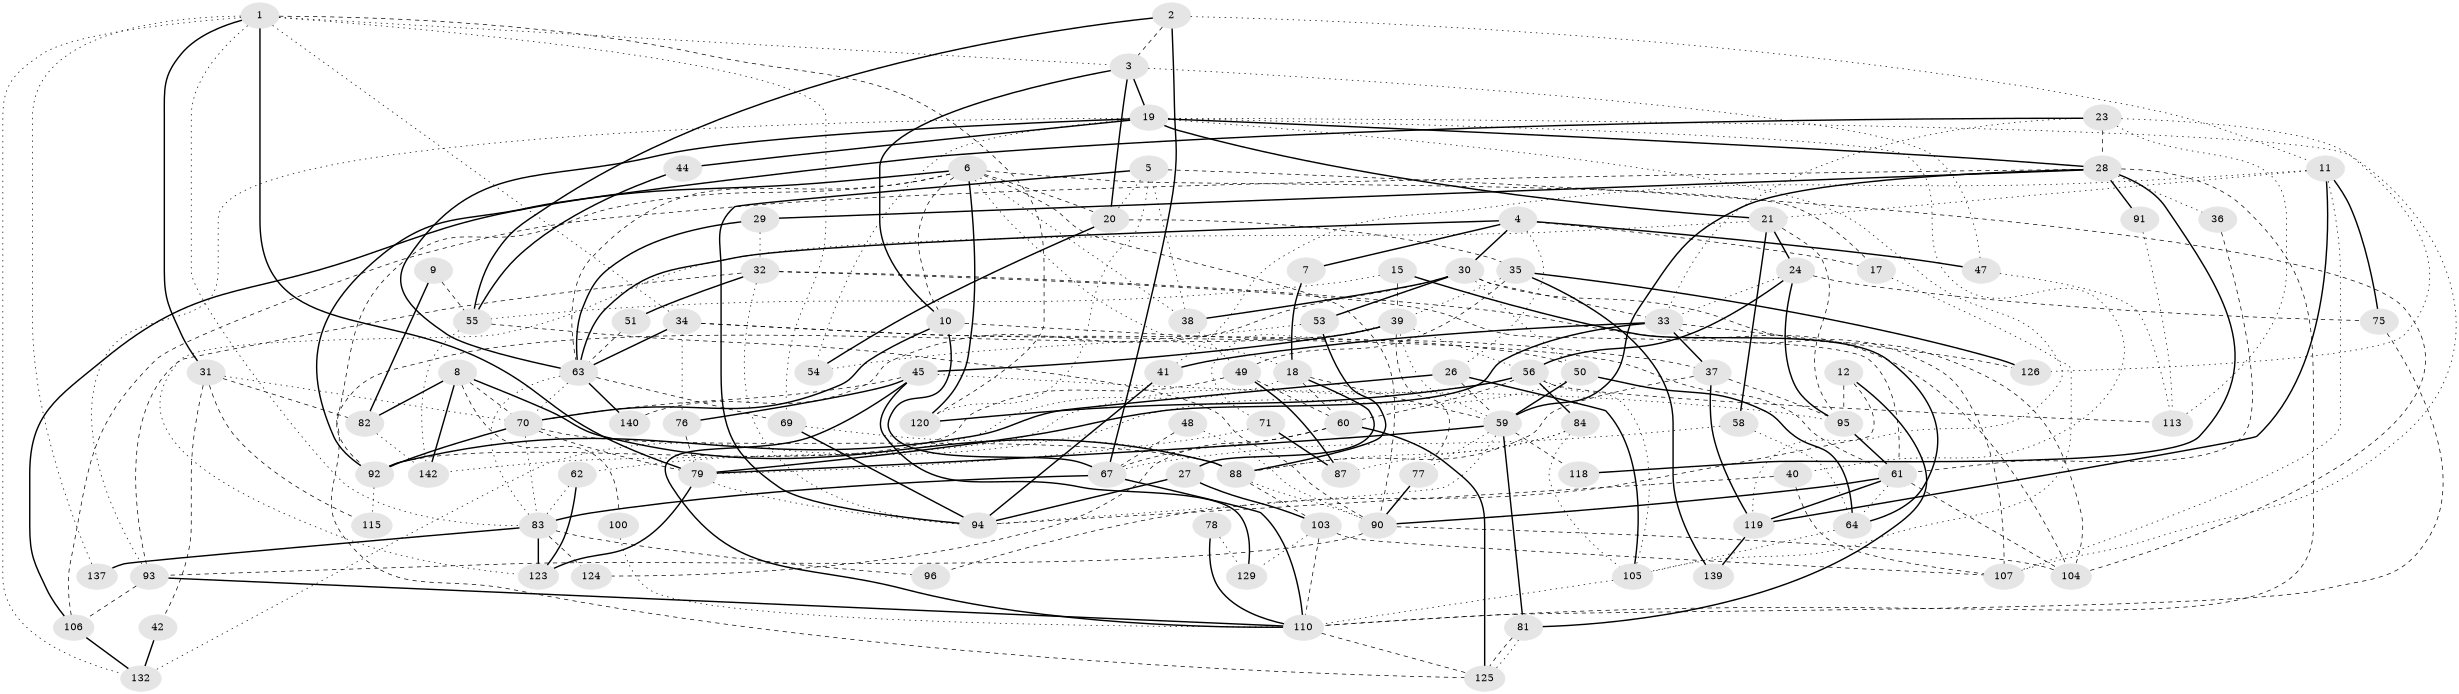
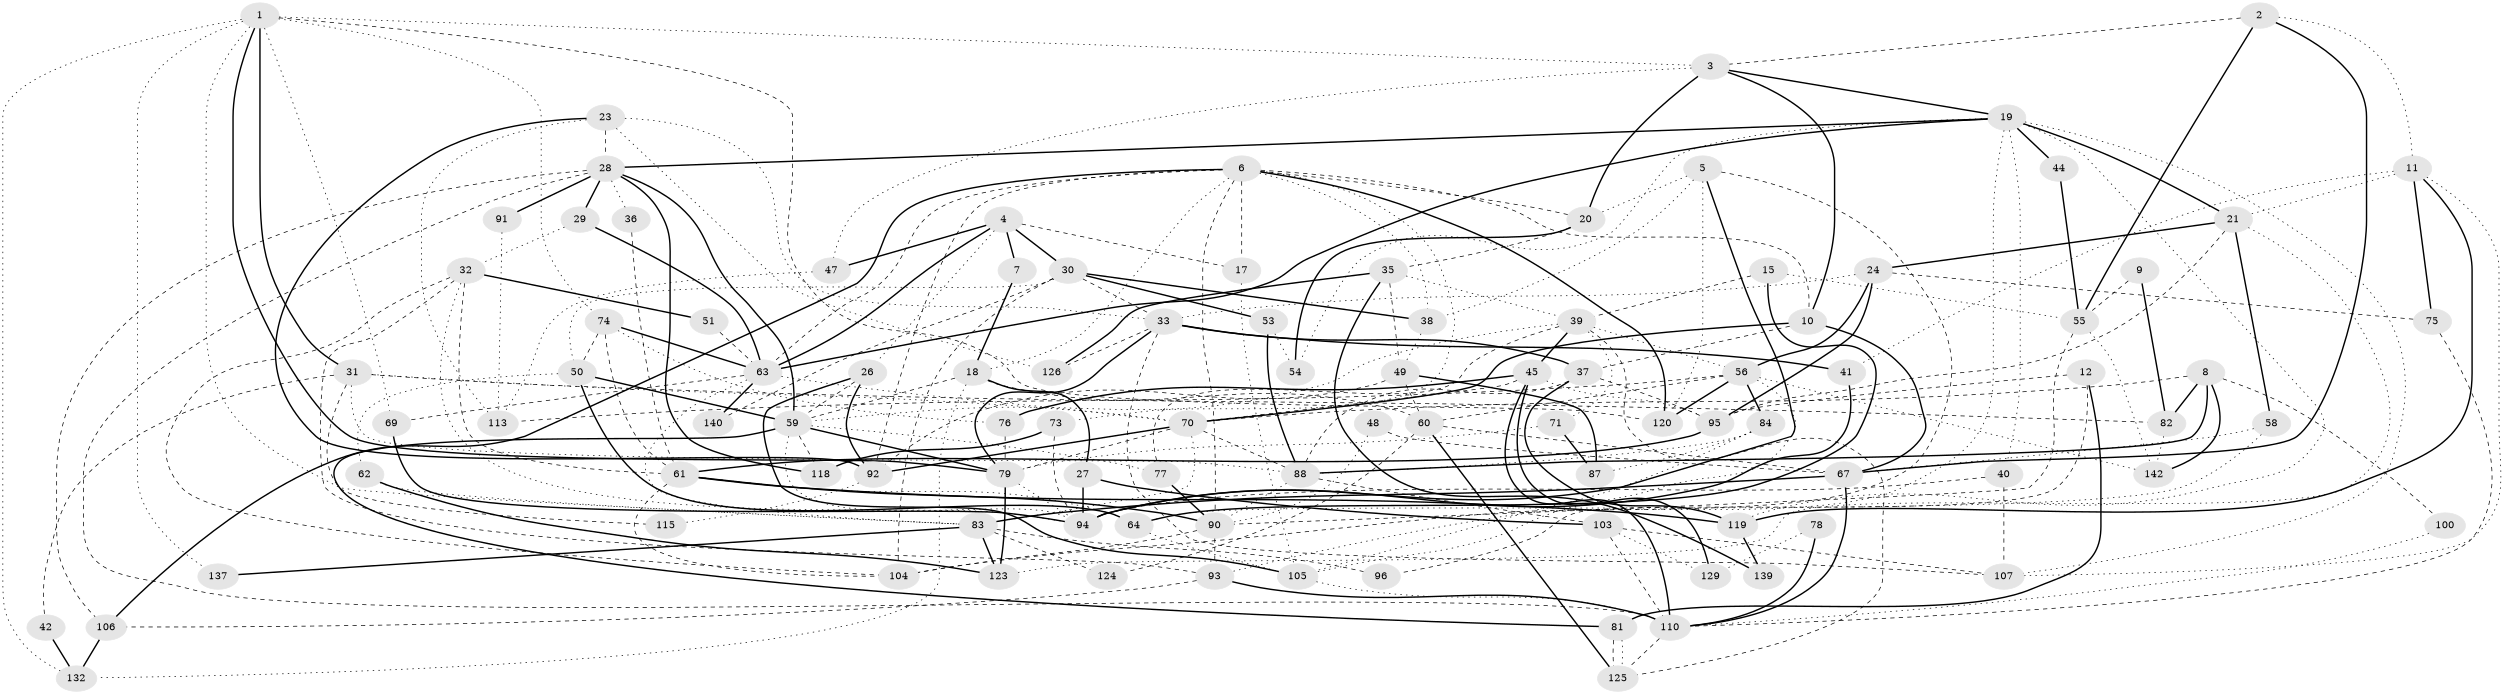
node "34": label "34" -> "74"
node "73": added
edge "69" -- "88": now "31" -- "88"
